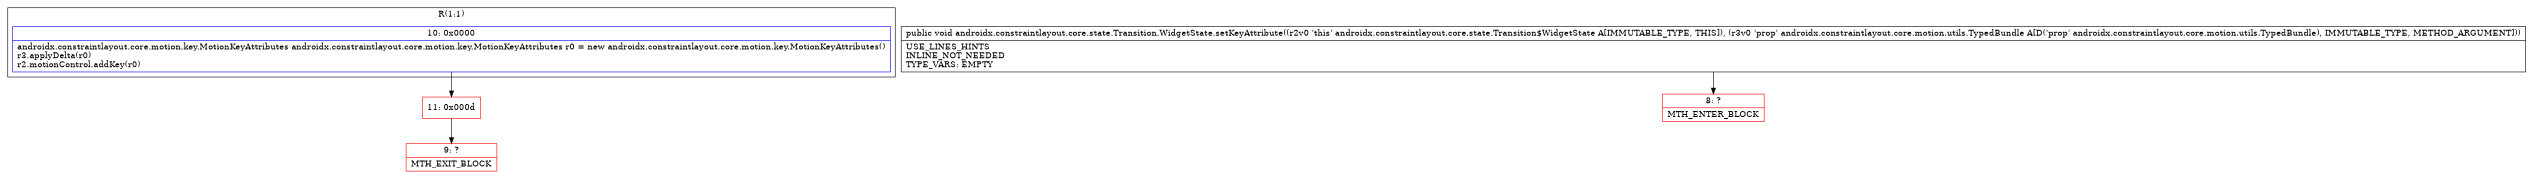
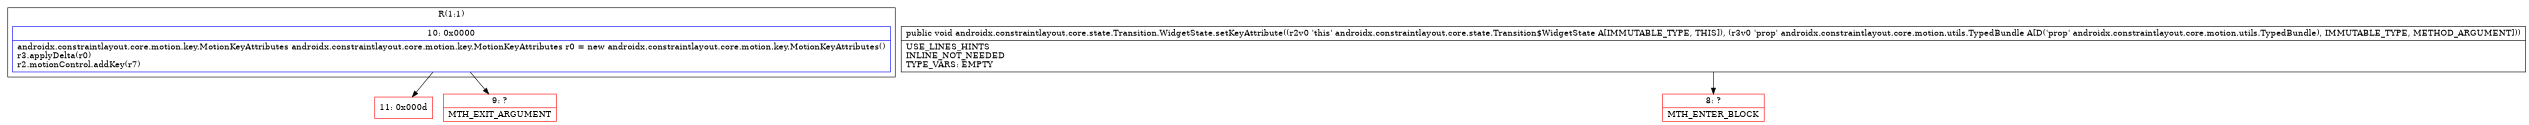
node "10: 0x0000": text "r2.motionControl.addKey(r0)" -> "r2.motionControl.addKey(r7)"
edge "11: 0x000d" -> "9: ?": now "10: 0x0000" -> "9: ?"
node "9: ?": text "MTH_EXIT_BLOCK" -> "MTH_EXIT_ARGUMENT"
